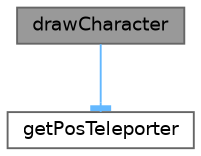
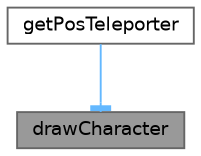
edge "drawCharacter" -> "getPosTeleporter": reversed
